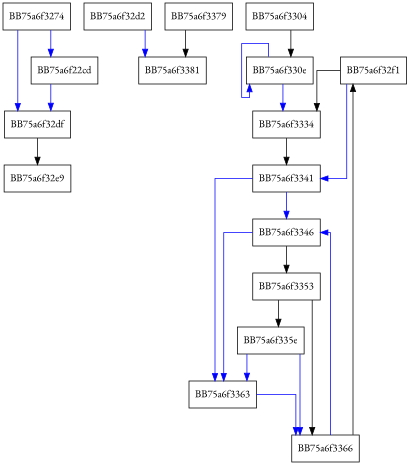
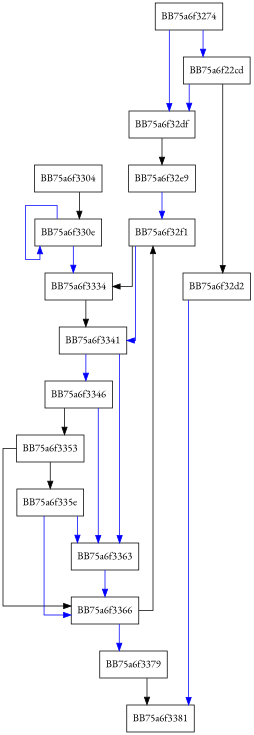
edge "BB75a6f22cd" -> "BB75a6f32d2": added
edge "BB75a6f32e9" -> "BB75a6f32f1": added
edge "BB75a6f3366" -> "BB75a6f3346": now "BB75a6f3366" -> "BB75a6f3379"
